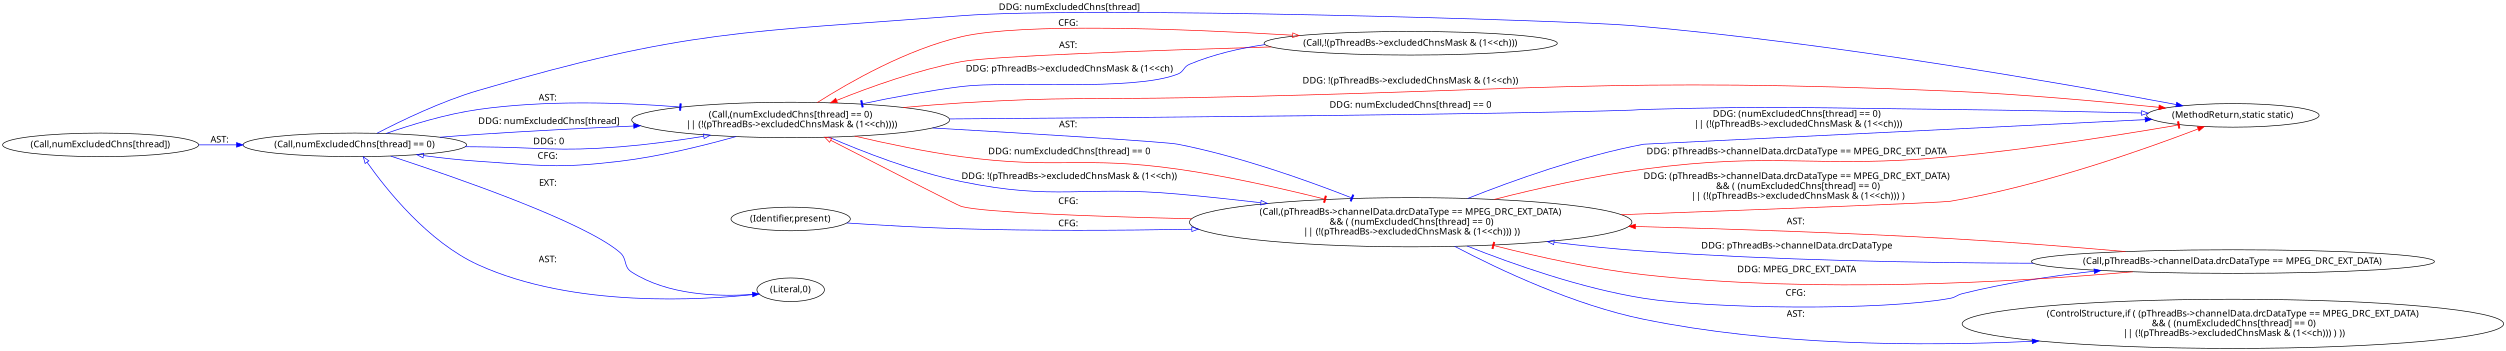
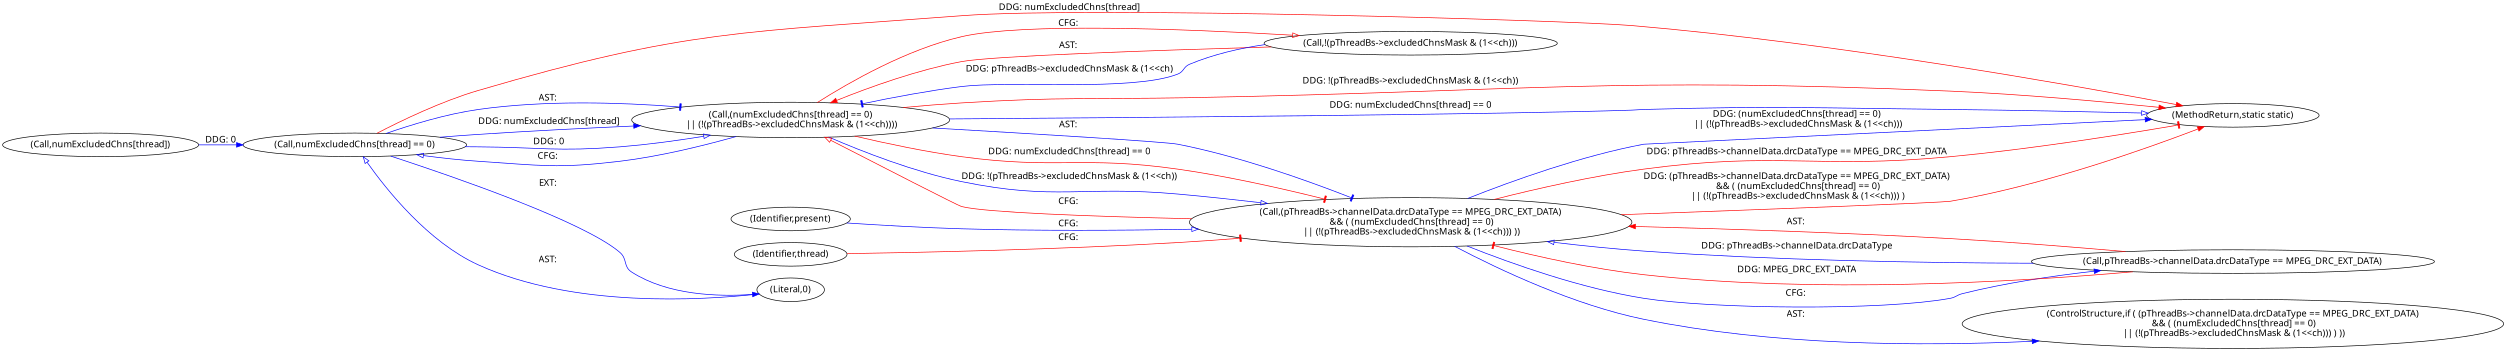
edge "(Call,numExcludedChns[thread] == 0)" -> "(MethodReturn,static static)": color blue -> red
edge "(Call,numExcludedChns[thread])" -> "(Call,numExcludedChns[thread] == 0)": label "AST: " -> "DDG: 0"
node "(Identifier,thread)": added
